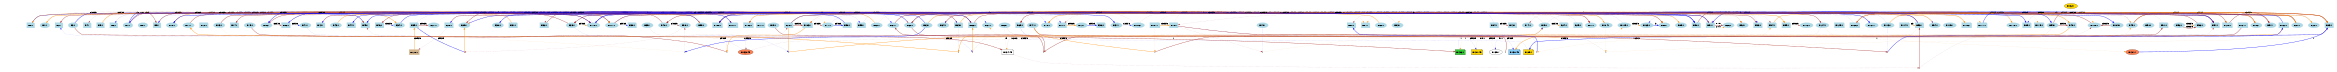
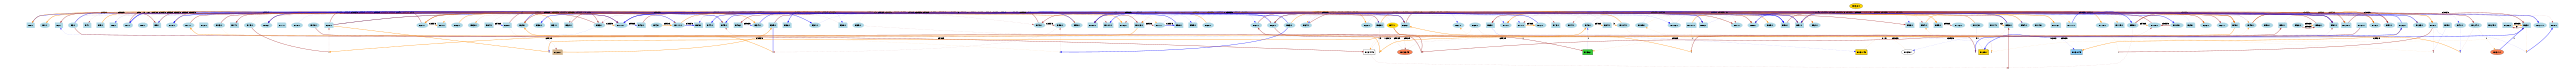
node "#18:1": added
node "#47:1": fillcolor lightblue -> gold
node "#79:1": shape ellipse -> note
